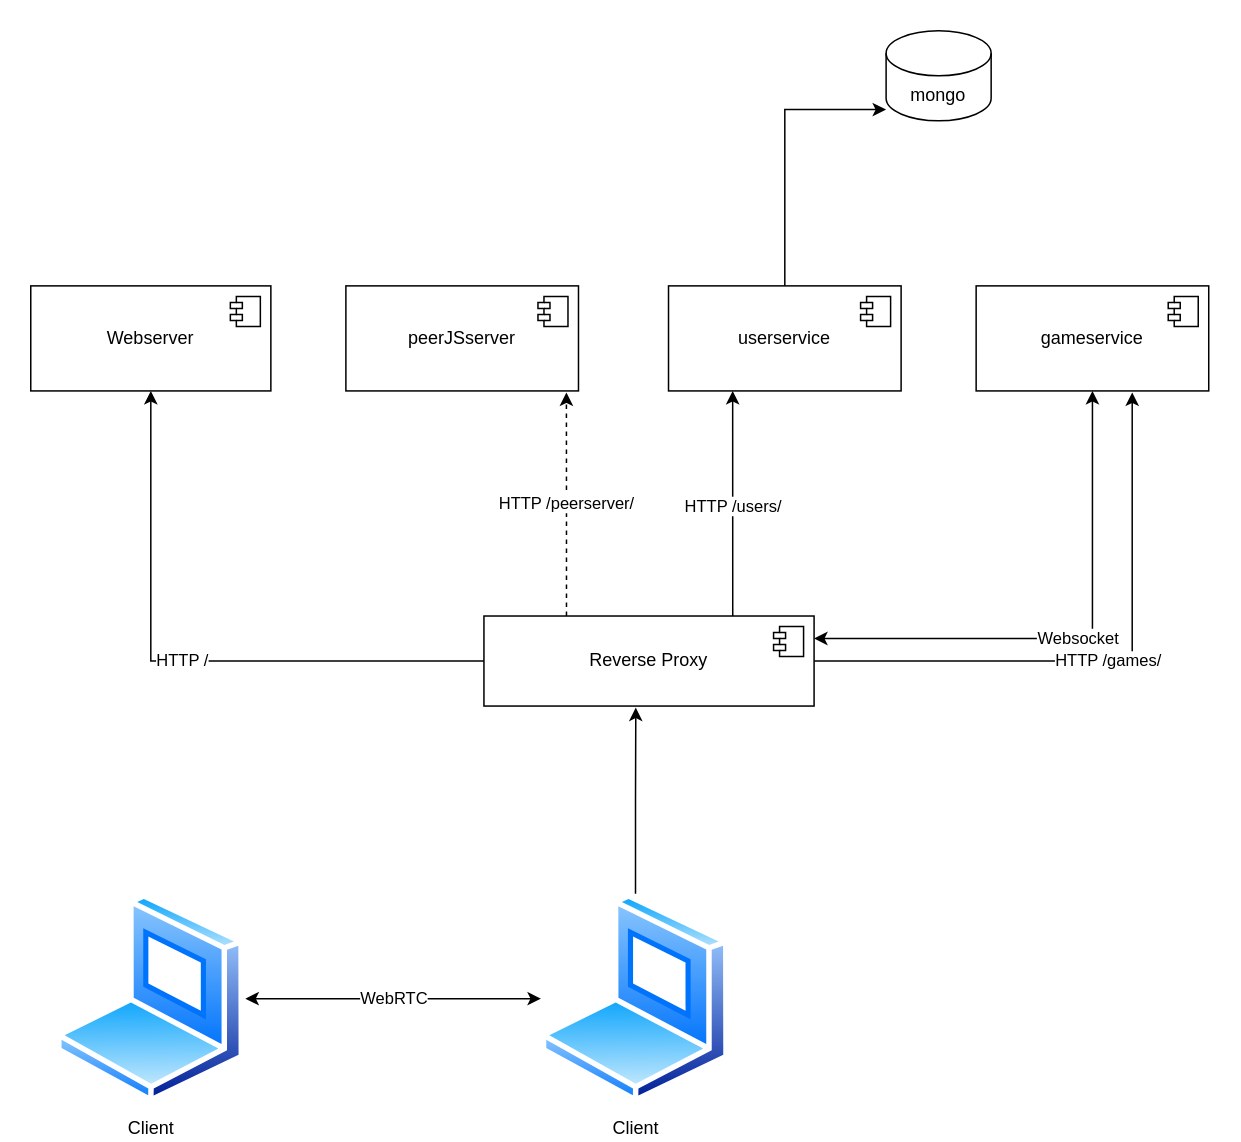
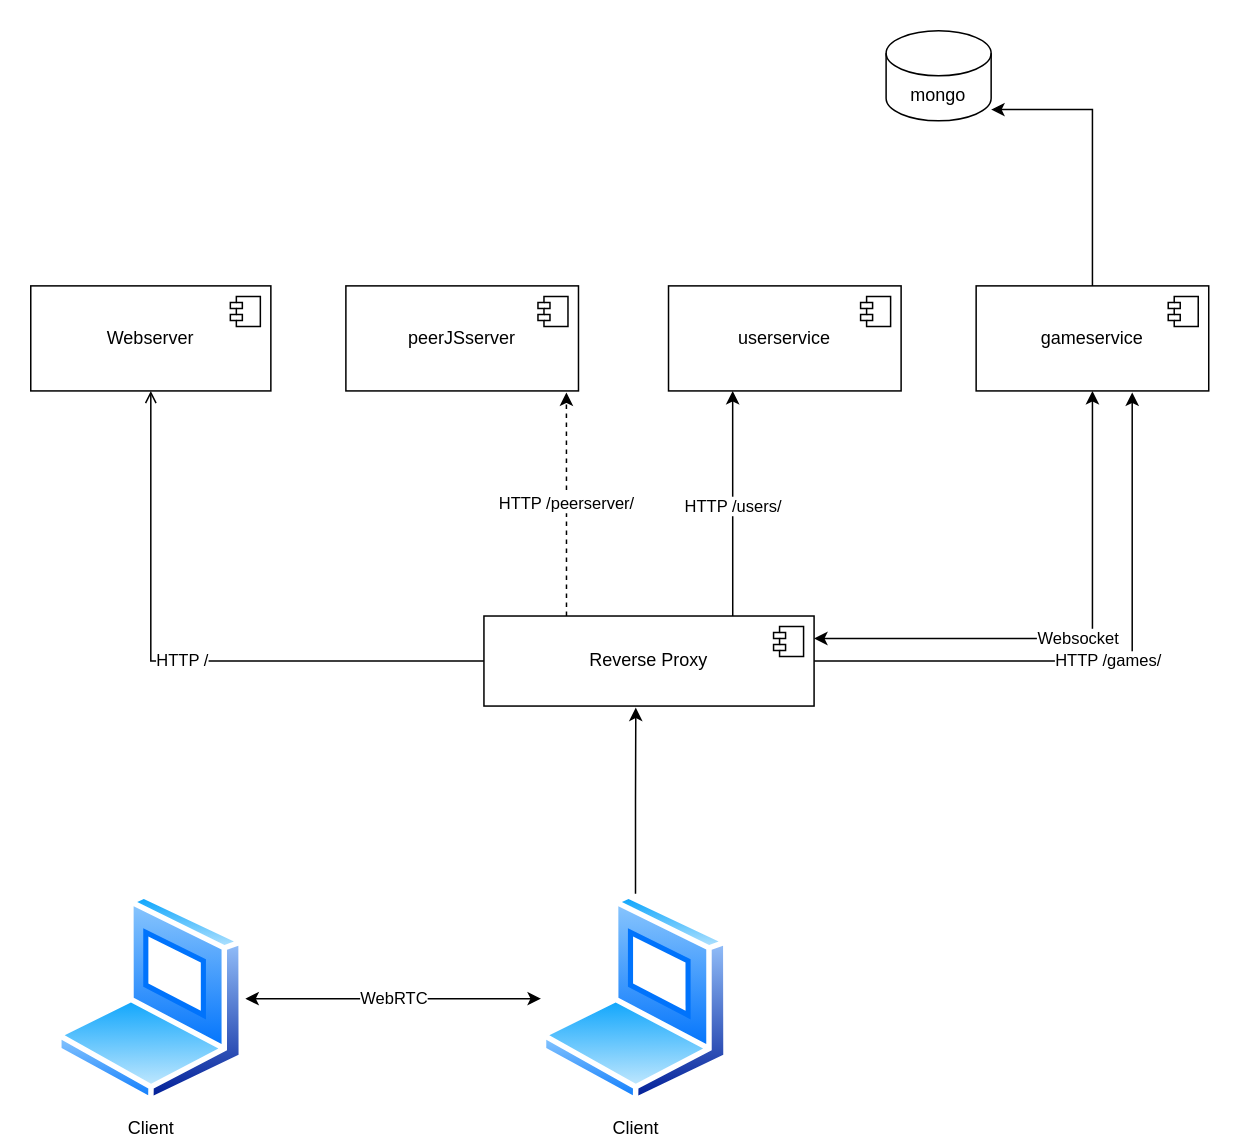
edge "userservice" -> "mongo": removed
edge "gameservice" -> "mongo": added
edge "Reverse Proxy" -> "Webserver": arrowhead classic -> open
